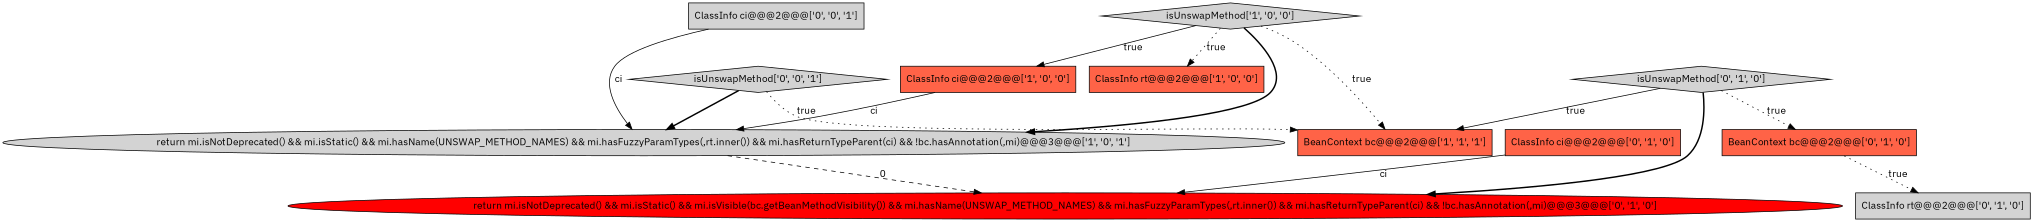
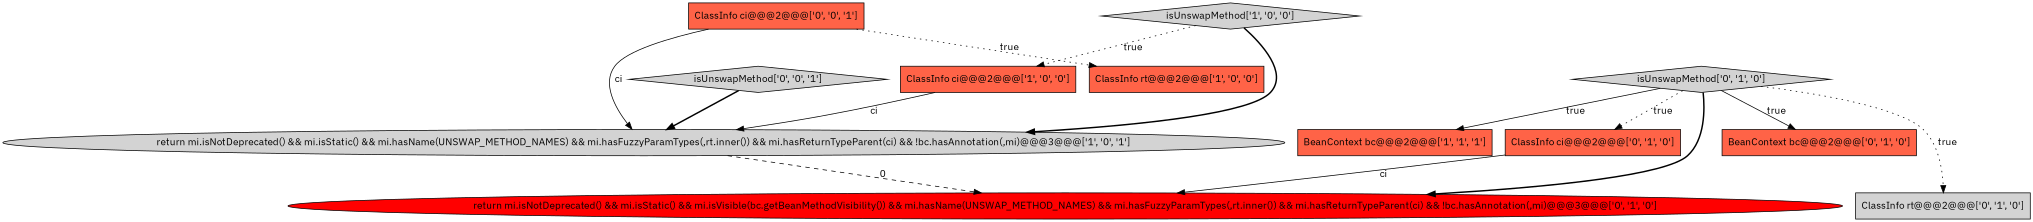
node "ClassInfo ci@@@2@@@['0', '0', '1']": fillcolor lightgray -> tomato
edge "isUnswapMethod['1', '0', '0']" -> "ClassInfo ci@@@2@@@['1', '0', '0']": style solid -> dotted
edge "isUnswapMethod['1', '0', '0']" -> "ClassInfo rt@@@2@@@['1', '0', '0']": now "ClassInfo ci@@@2@@@['0', '0', '1']" -> "ClassInfo rt@@@2@@@['1', '0', '0']"
edge "isUnswapMethod['1', '0', '0']" -> "BeanContext bc@@@2@@@['1', '1', '1']": removed, label "true"
edge "isUnswapMethod['0', '1', '0']" -> "ClassInfo ci@@@2@@@['0', '1', '0']": added, label "true"
edge "isUnswapMethod['0', '1', '0']" -> "BeanContext bc@@@2@@@['0', '1', '0']": style dotted -> solid
edge "isUnswapMethod['0', '0', '1']" -> "BeanContext bc@@@2@@@['1', '1', '1']": removed, label "true"
edge "BeanContext bc@@@2@@@['0', '1', '0']" -> "ClassInfo rt@@@2@@@['0', '1', '0']": now "isUnswapMethod['0', '1', '0']" -> "ClassInfo rt@@@2@@@['0', '1', '0']"
